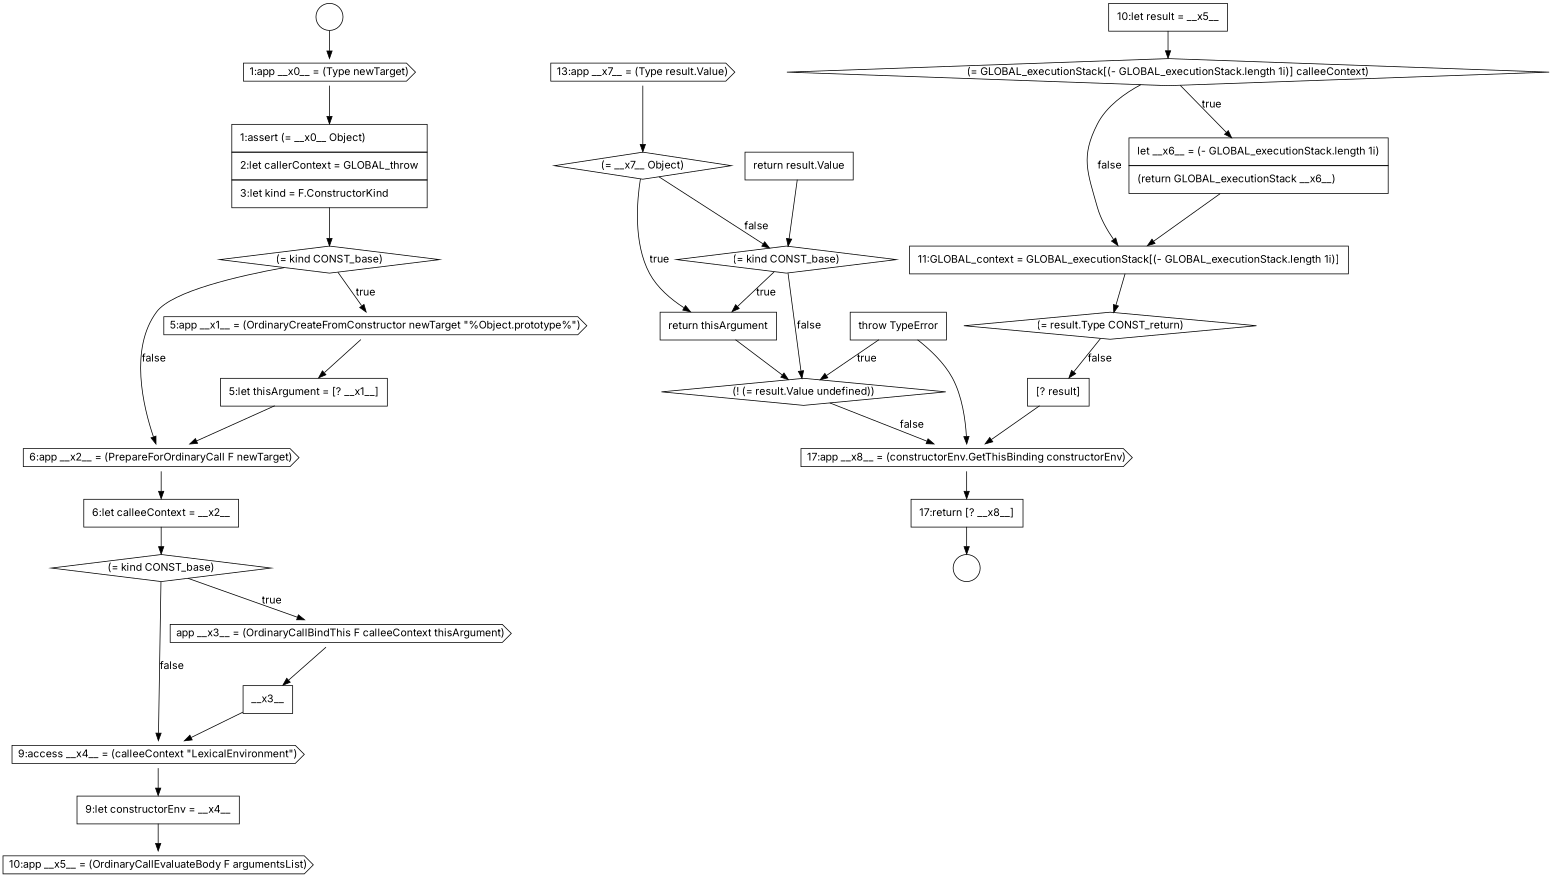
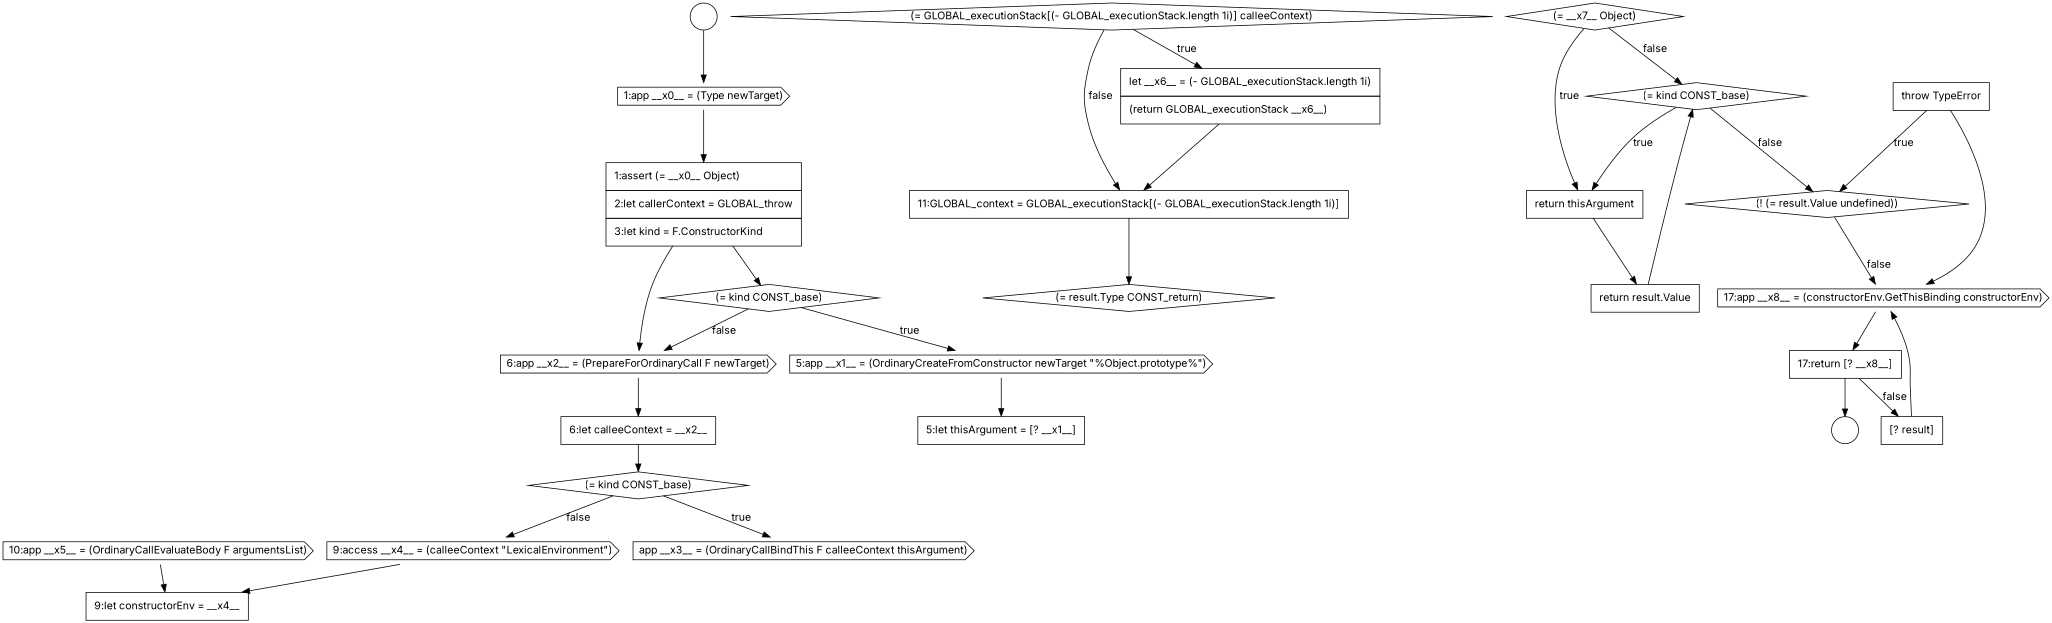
node "10:let result = __x5__": removed
node "13:app __x7__ = (Type result.Value)": removed
edge "(= result.Type CONST_return)" -> "[? result]": now "17:return [? __x8__]" -> "[? result]"
edge "return thisArgument" -> "(! (= result.Value undefined))": now "return thisArgument" -> "return result.Value"
edge "5:let thisArgument = [? __x1__]" -> "6:app __x2__ = (PrepareForOrdinaryCall F newTarget)": now "1:assert (= __x0__ Object)" -> "6:app __x2__ = (PrepareForOrdinaryCall F newTarget)"
node "__x3__": removed
edge "9:let constructorEnv = __x4__" -> "10:app __x5__ = (OrdinaryCallEvaluateBody F argumentsList)": reversed
